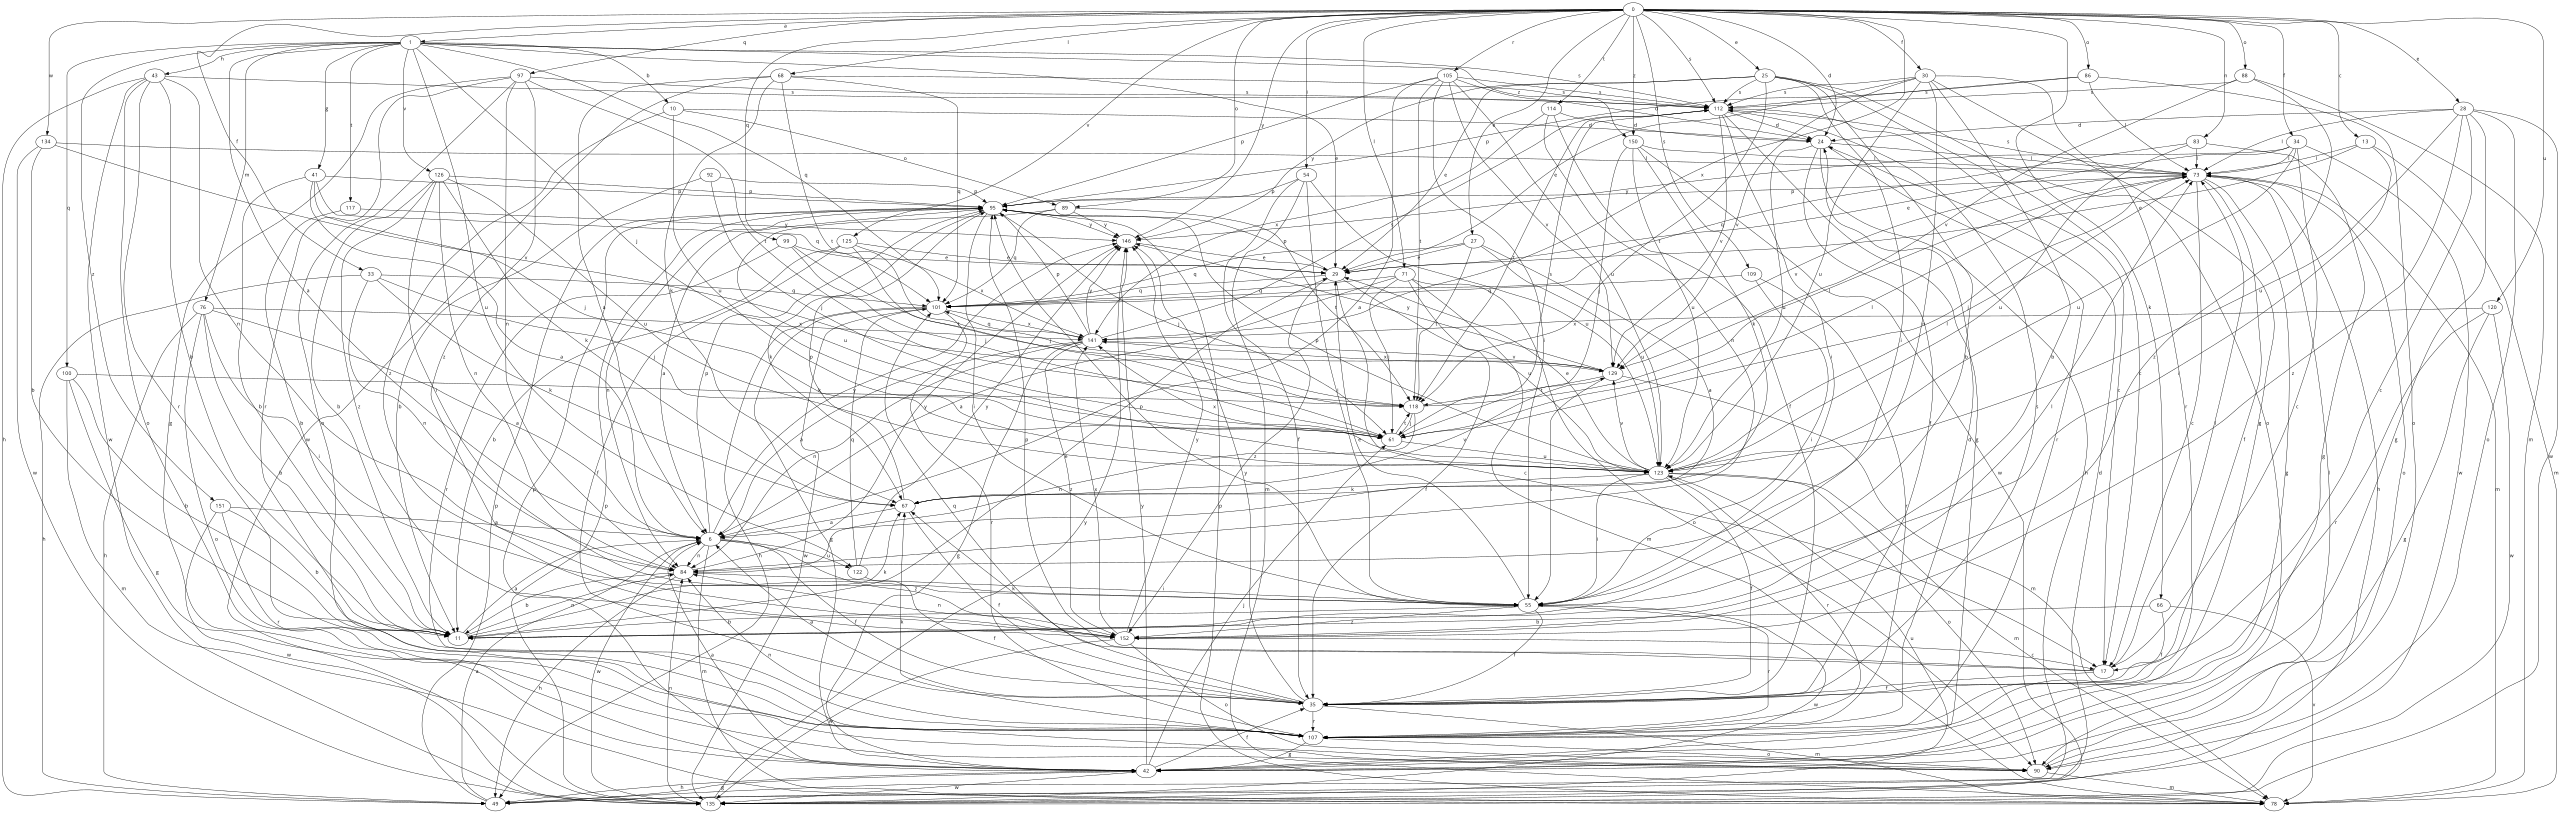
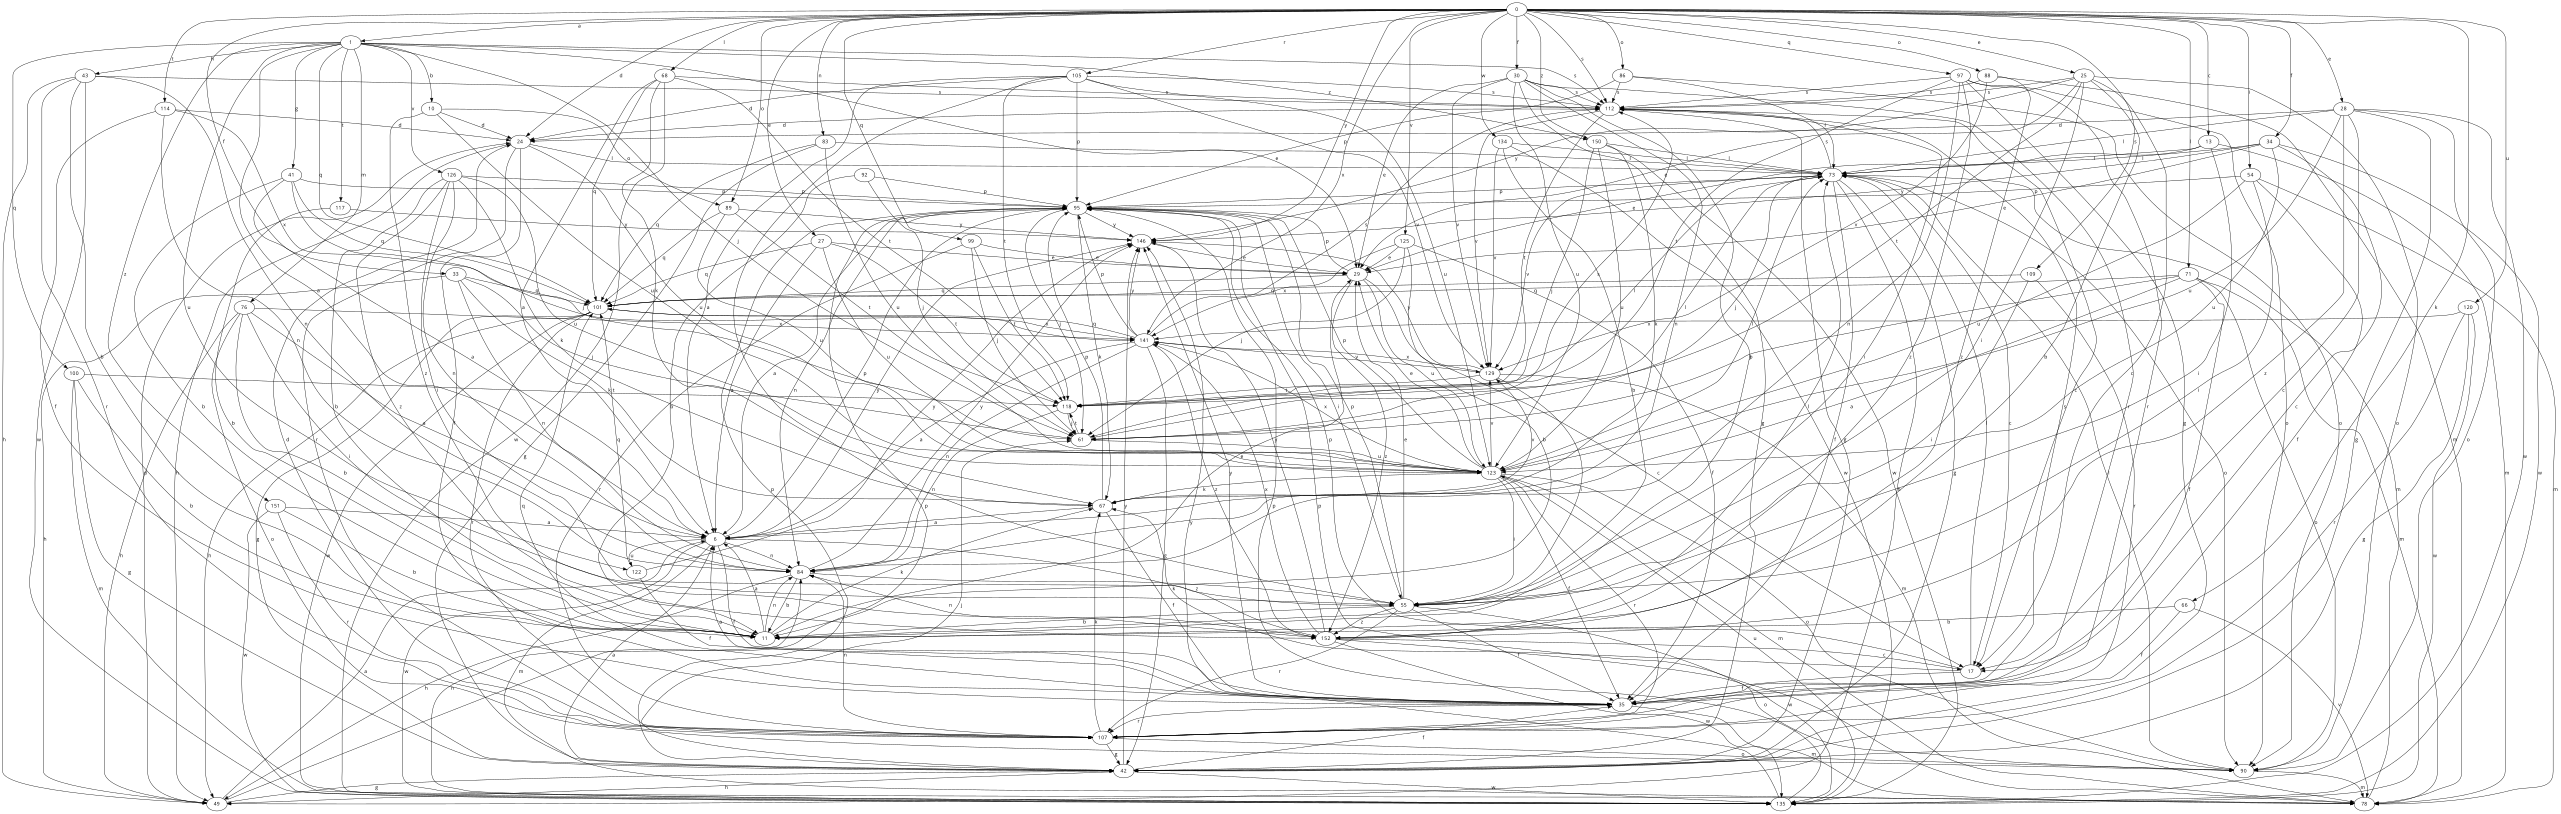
edge "100" -> "118": label "k" -> "t"
edge "43" -> "90": removed, label "o"
